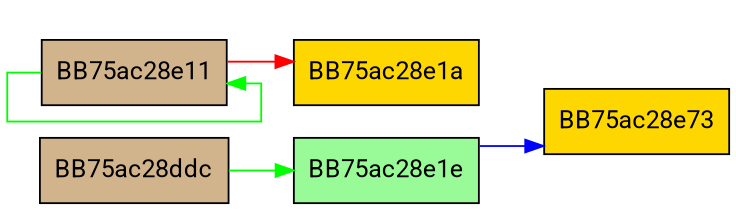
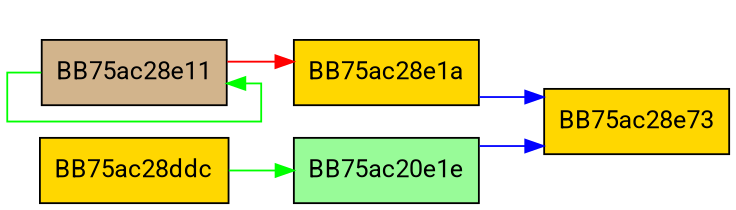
edge "BB75ac28e1a" -> "BB75ac28e73": added
node "BB75ac28ddc": fillcolor tan -> gold
node "BB75ac28e1e": label "BB75ac28e1e" -> "BB75ac20e1e"
